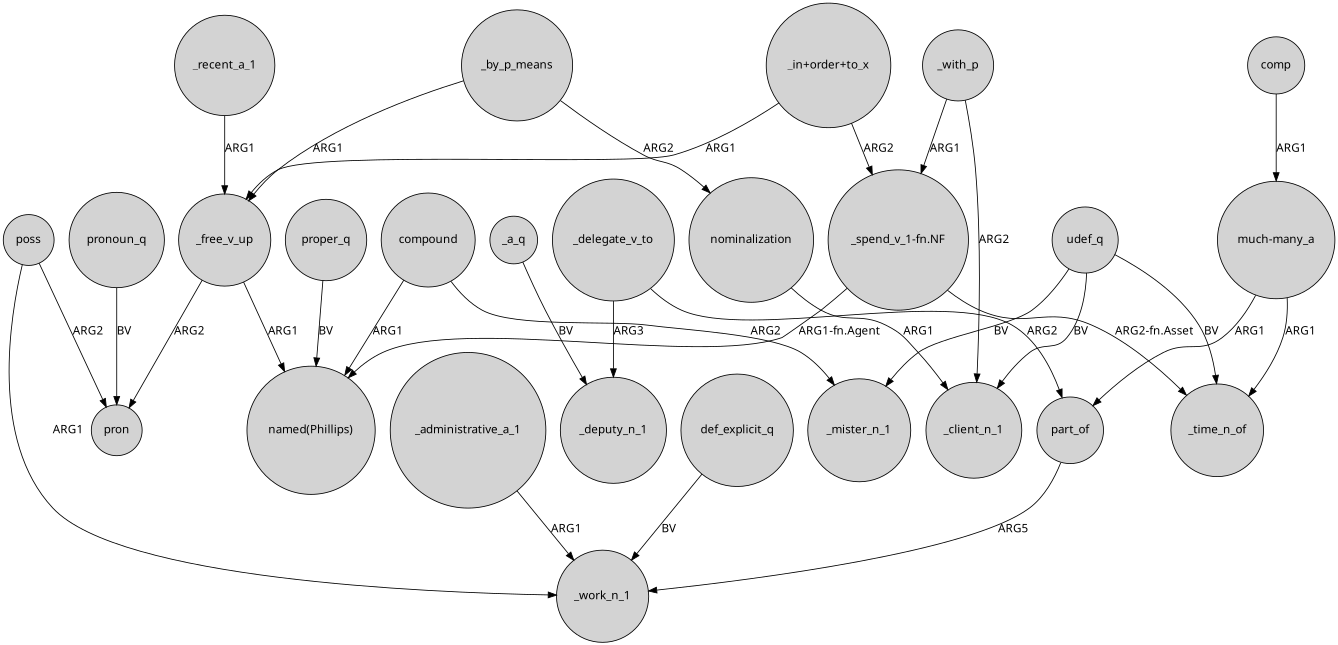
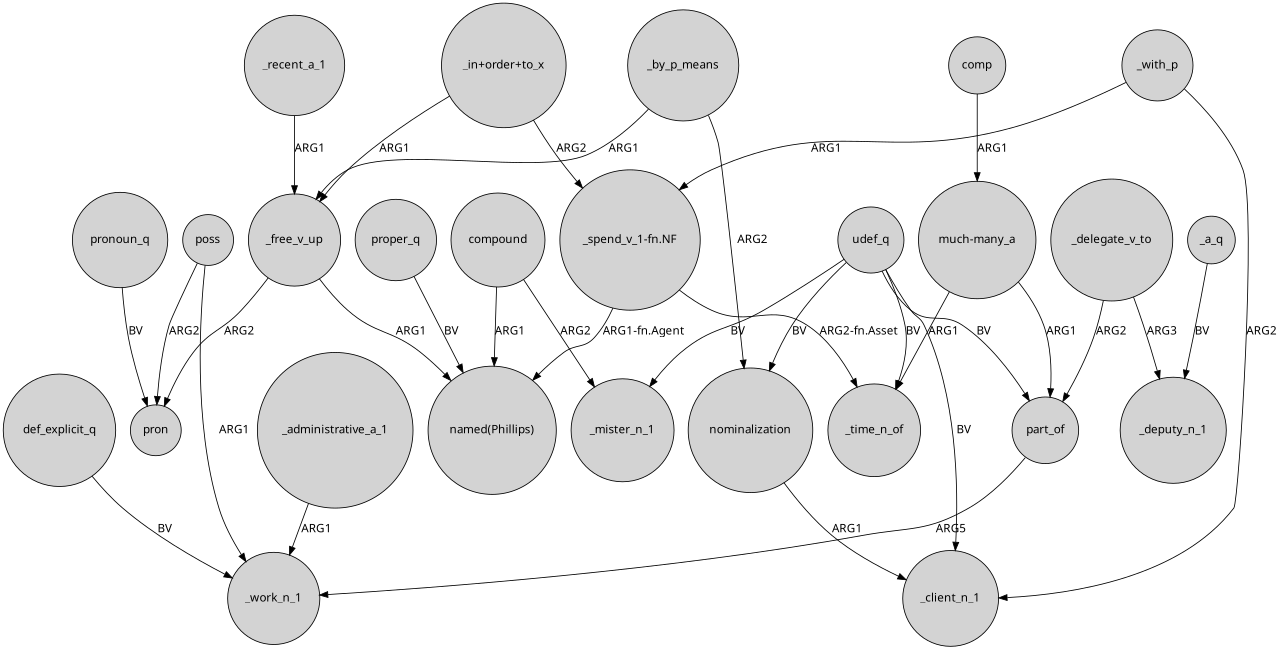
edge "udef_q" -> "nominalization": added, label "BV"
edge "udef_q" -> "part_of": added, label "BV"
